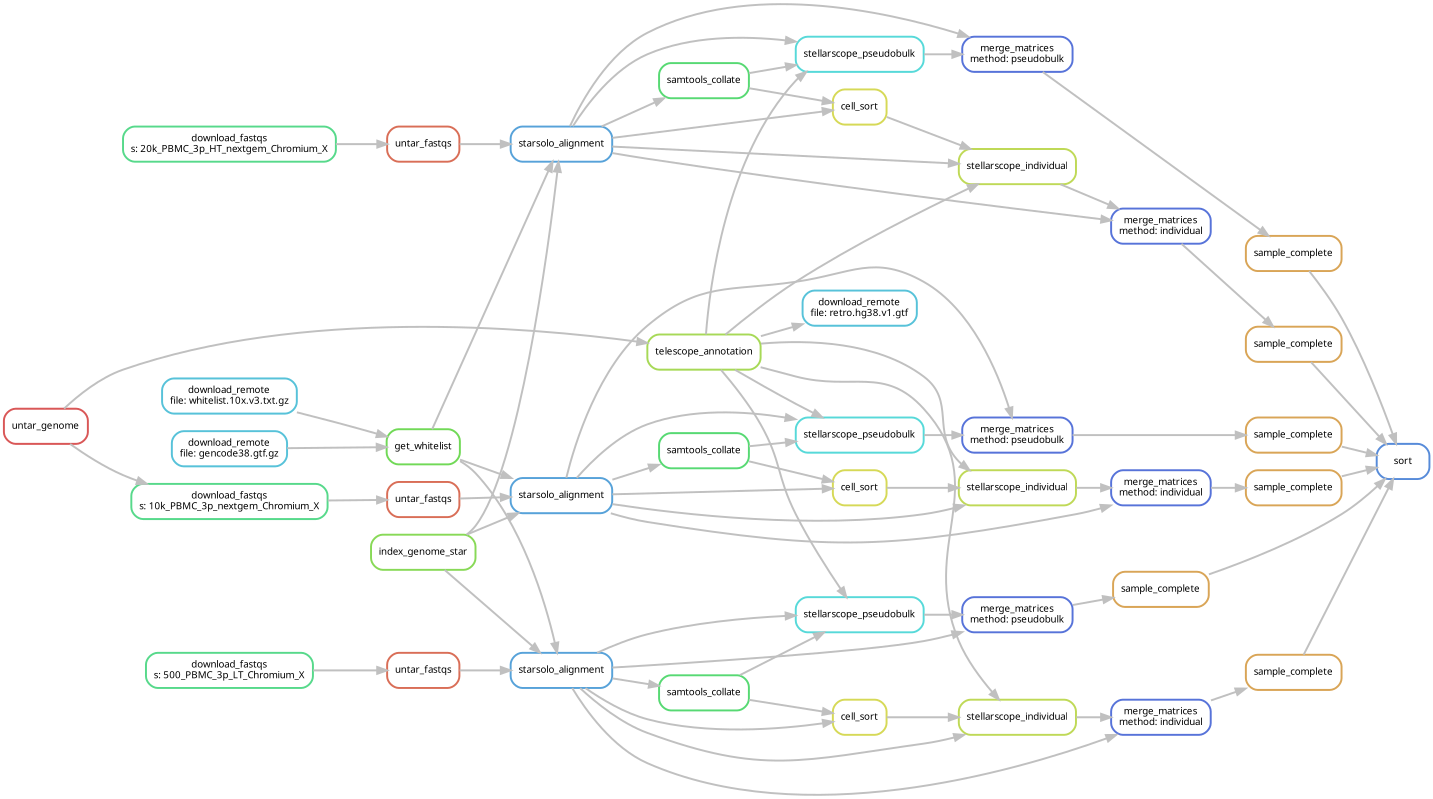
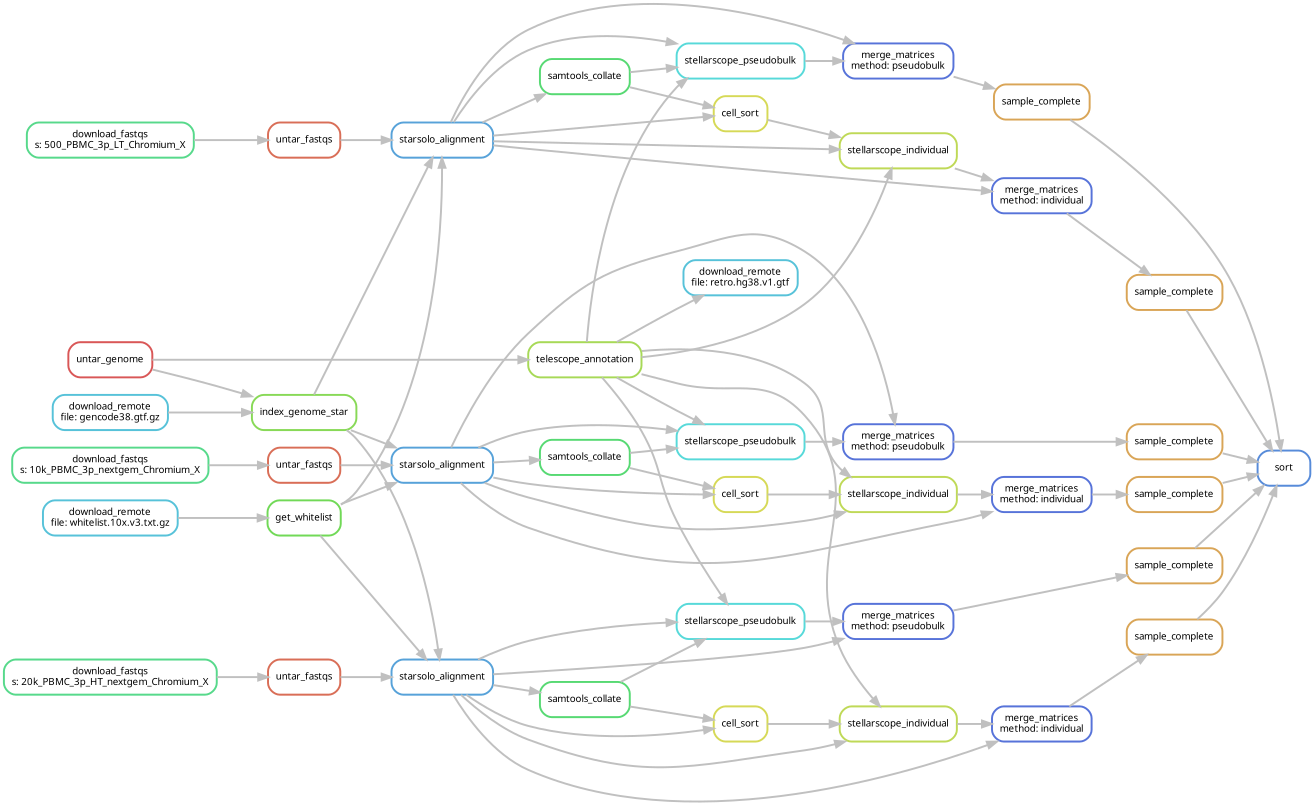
edge "download_remote file: gencode38.gtf.gz" -> "get_whitelist": now "download_remote file: gencode38.gtf.gz" -> "index_genome_star"
edge "untar_genome" -> "download_fastqs s: 10k_PBMC_3p_nextgem_Chromium_X": now "untar_genome" -> "index_genome_star"
